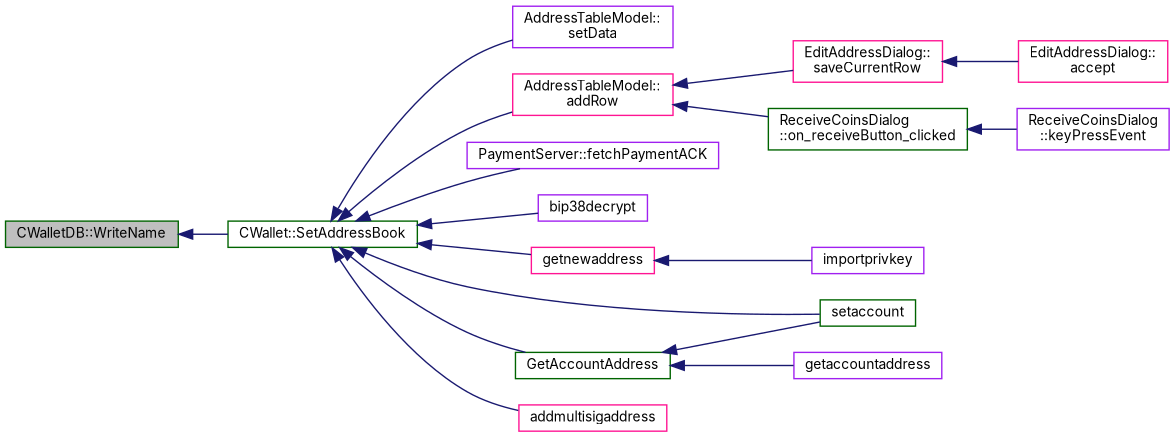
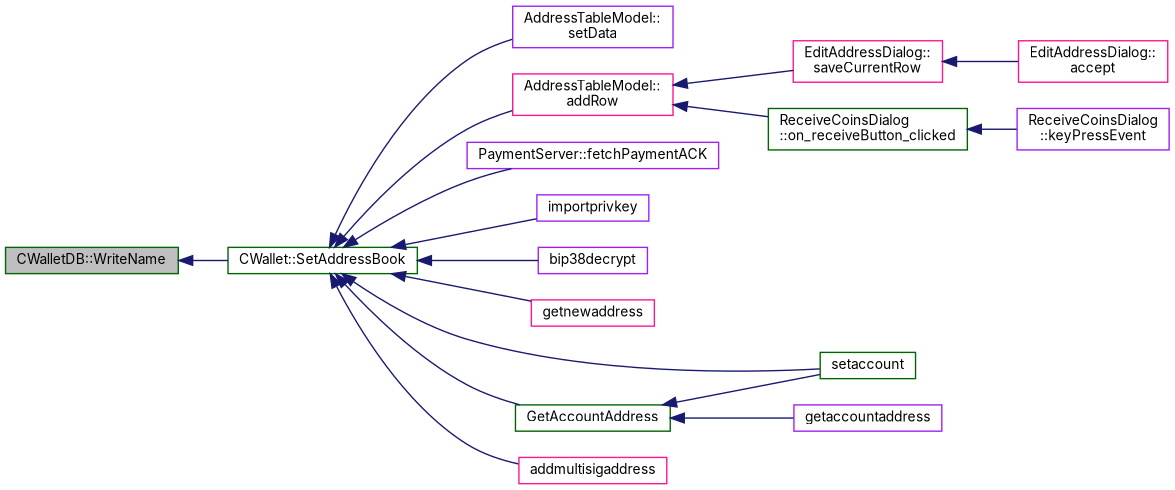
edge "importprivkey" -> "getnewaddress": now "importprivkey" -> "CWallet::SetAddressBook"
